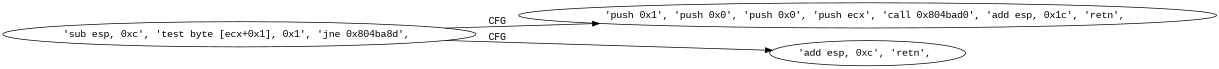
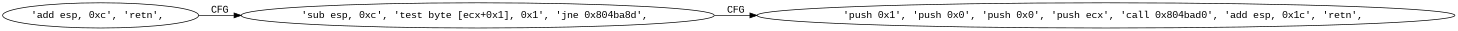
edge "'sub esp, 0xc', 'test byte [ecx+0x1], 0x1', 'jne 0x804ba8d'," -> "'add esp, 0xc', 'retn',": reversed
